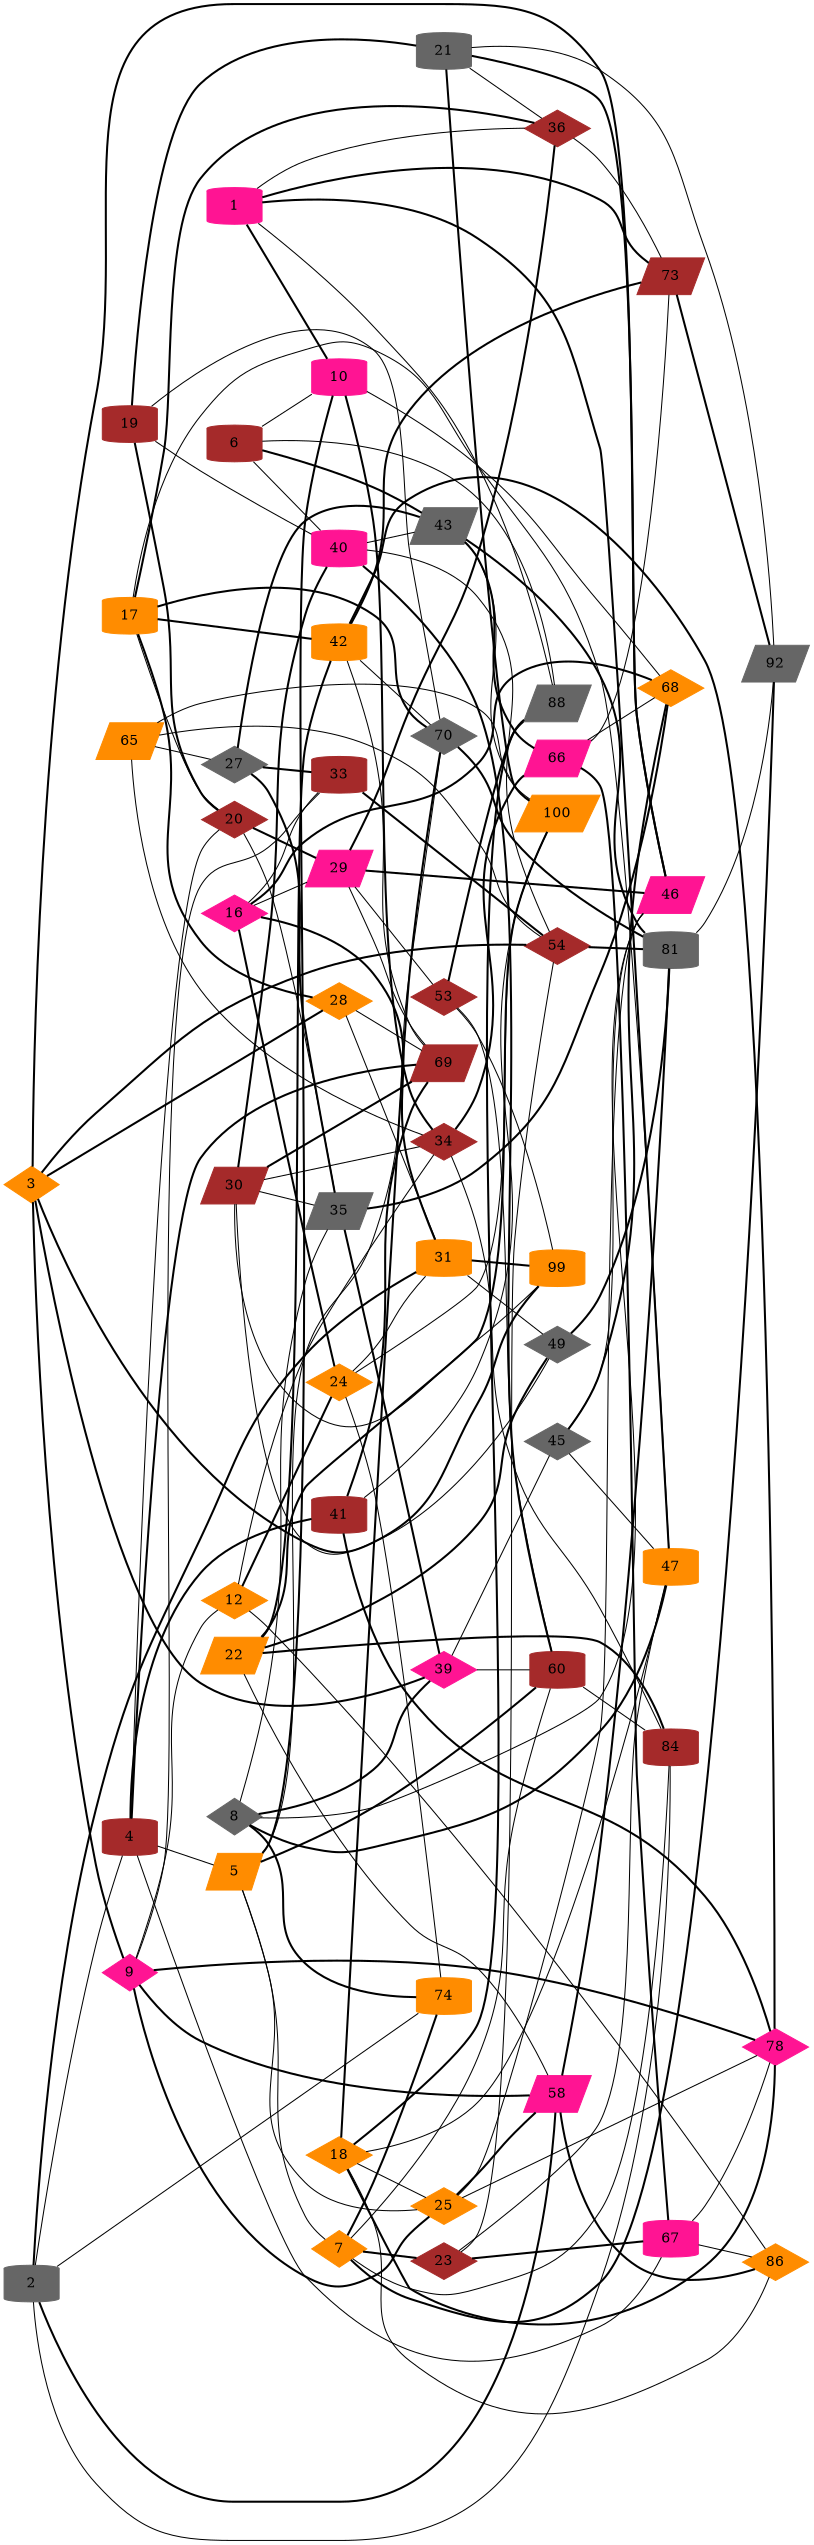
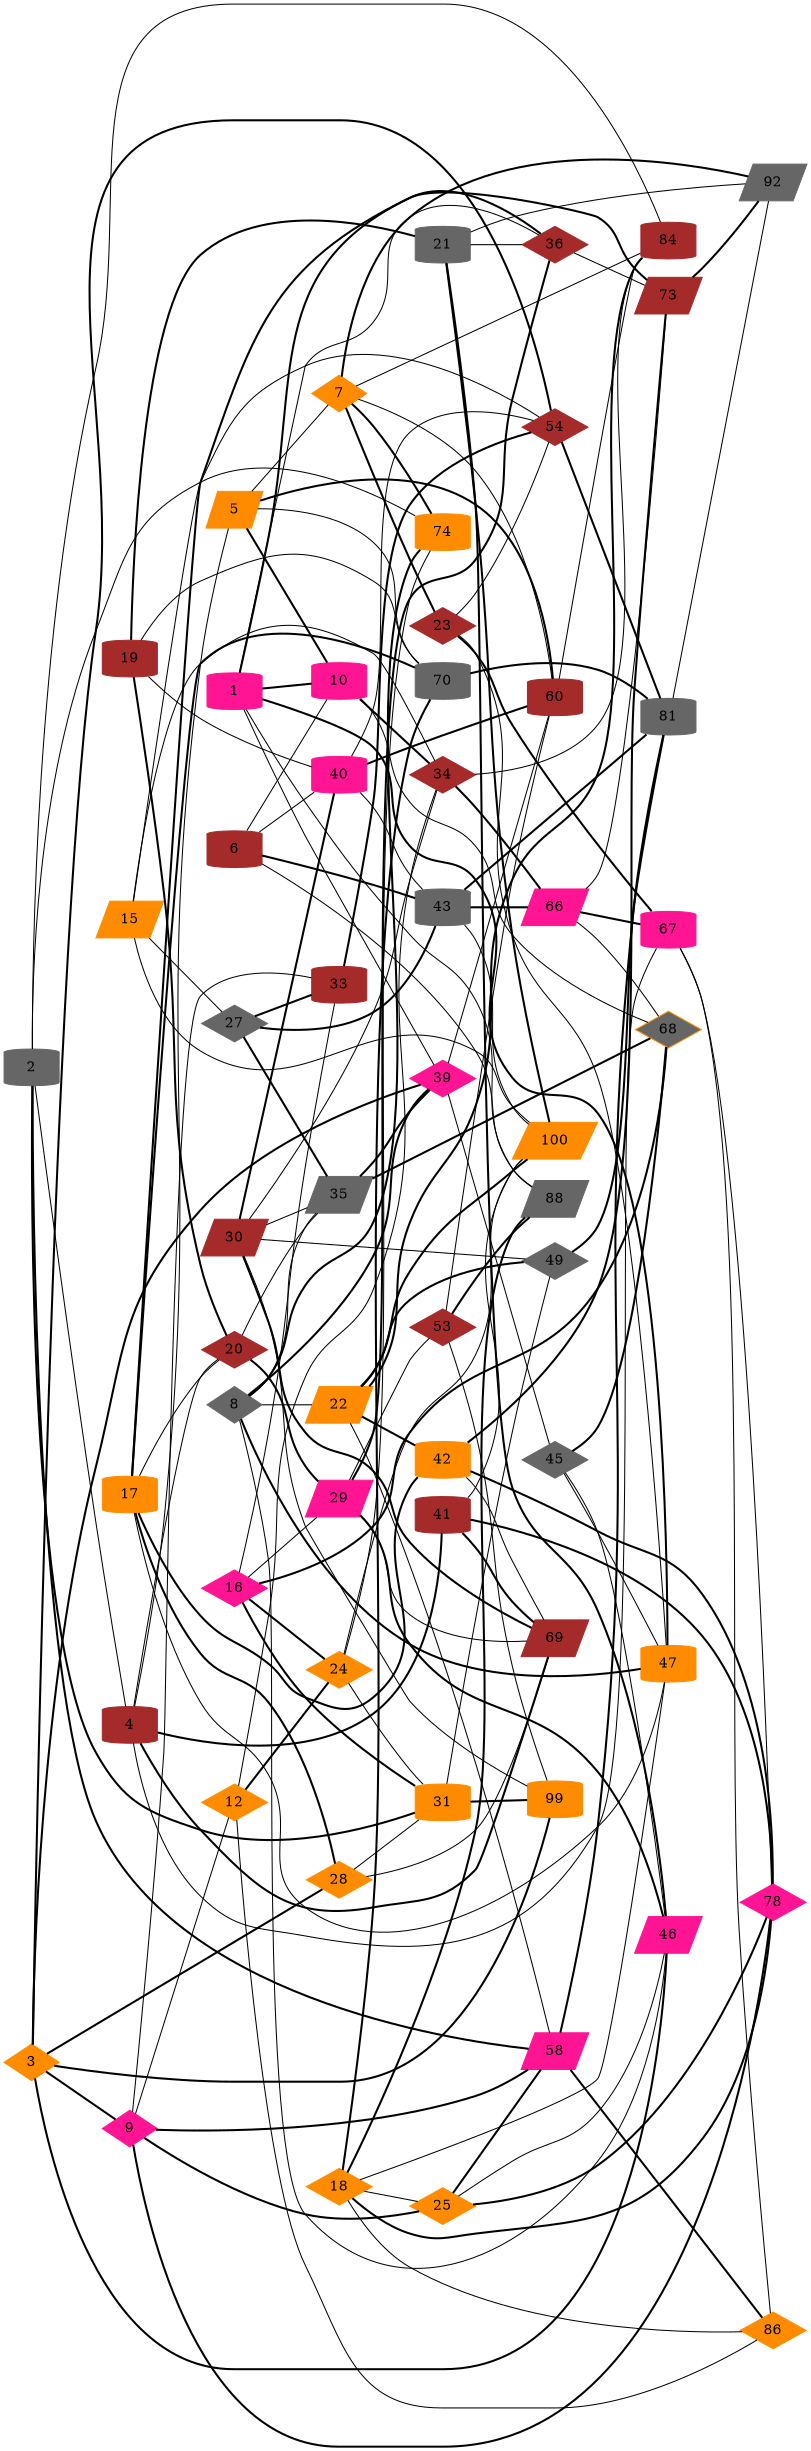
node "43": shape parallelogram -> cylinder
node "68": fillcolor darkorange -> gray40
edge "42" -- "70": removed
node "70": shape diamond -> cylinder
node "65": label "65" -> "15"
edge "1" -- "39": added
edge "8" -- "22": added
edge "5" -- "25": removed
edge "78" -- "25": style solid -> bold
